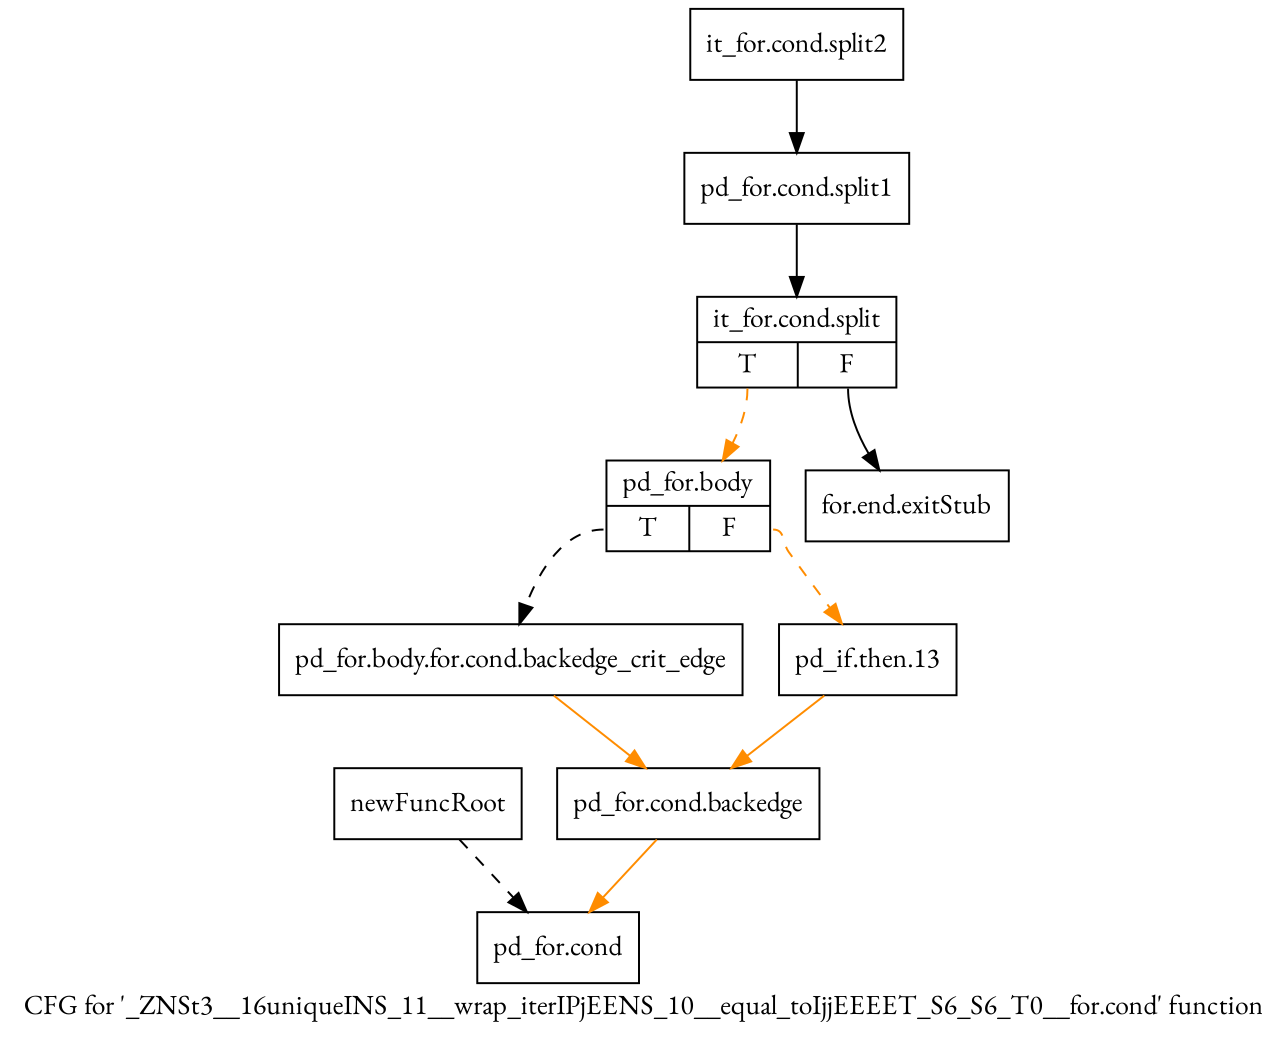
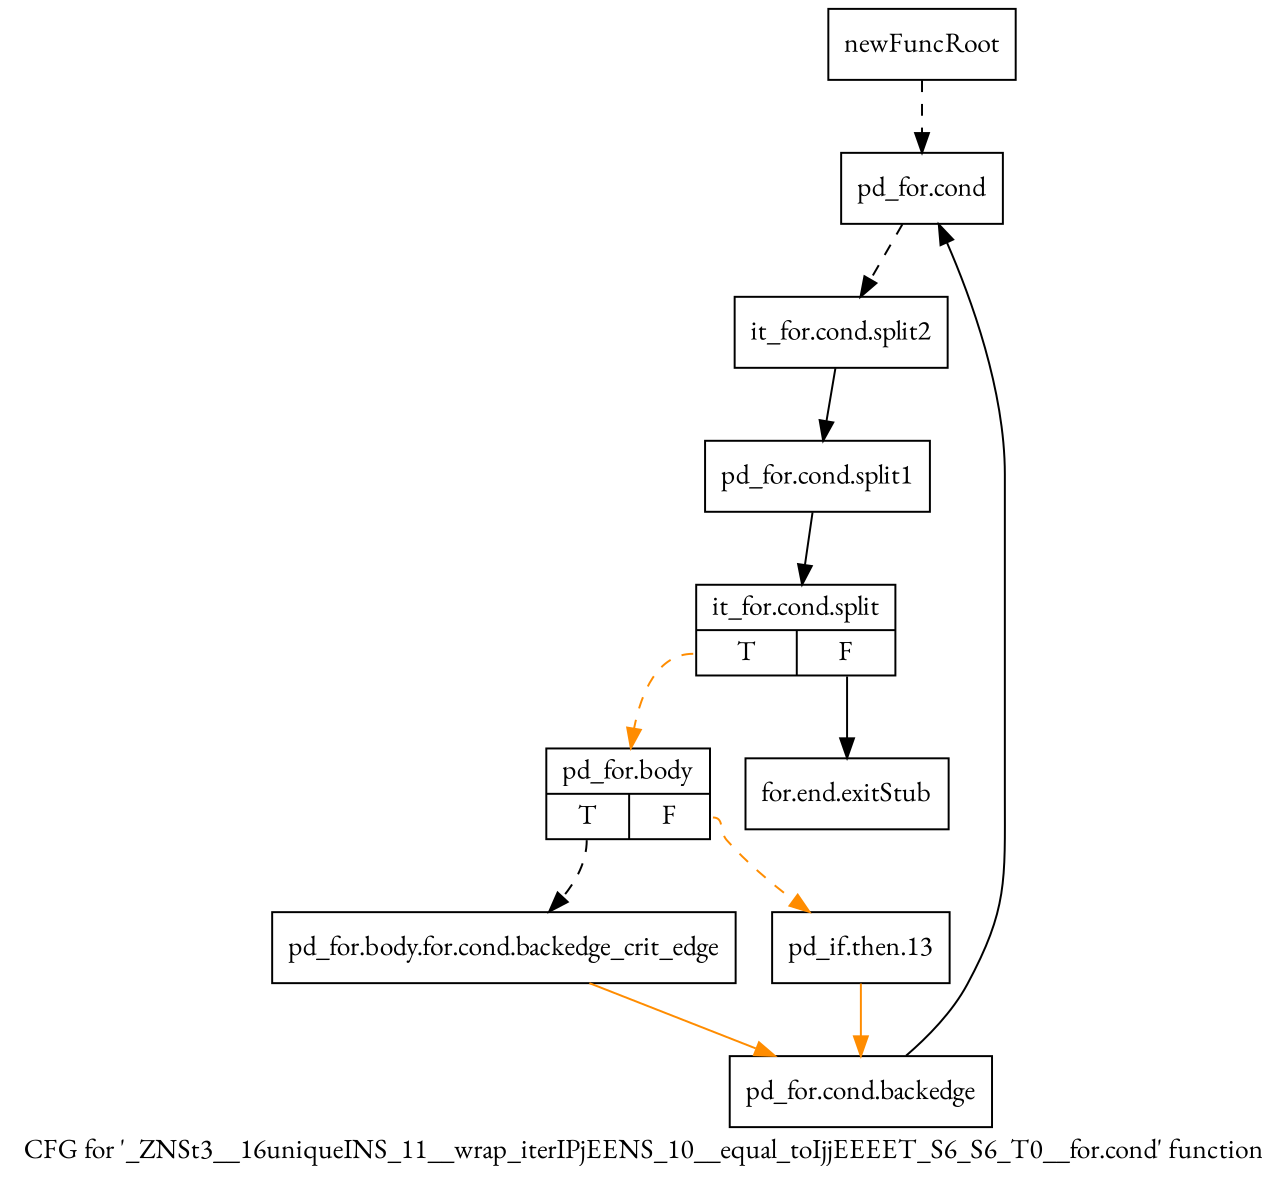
edge "pd_for.cond" -> "it_for.cond.split2": added
edge "pd_for.cond.backedge" -> "pd_for.cond": color darkorange -> black
